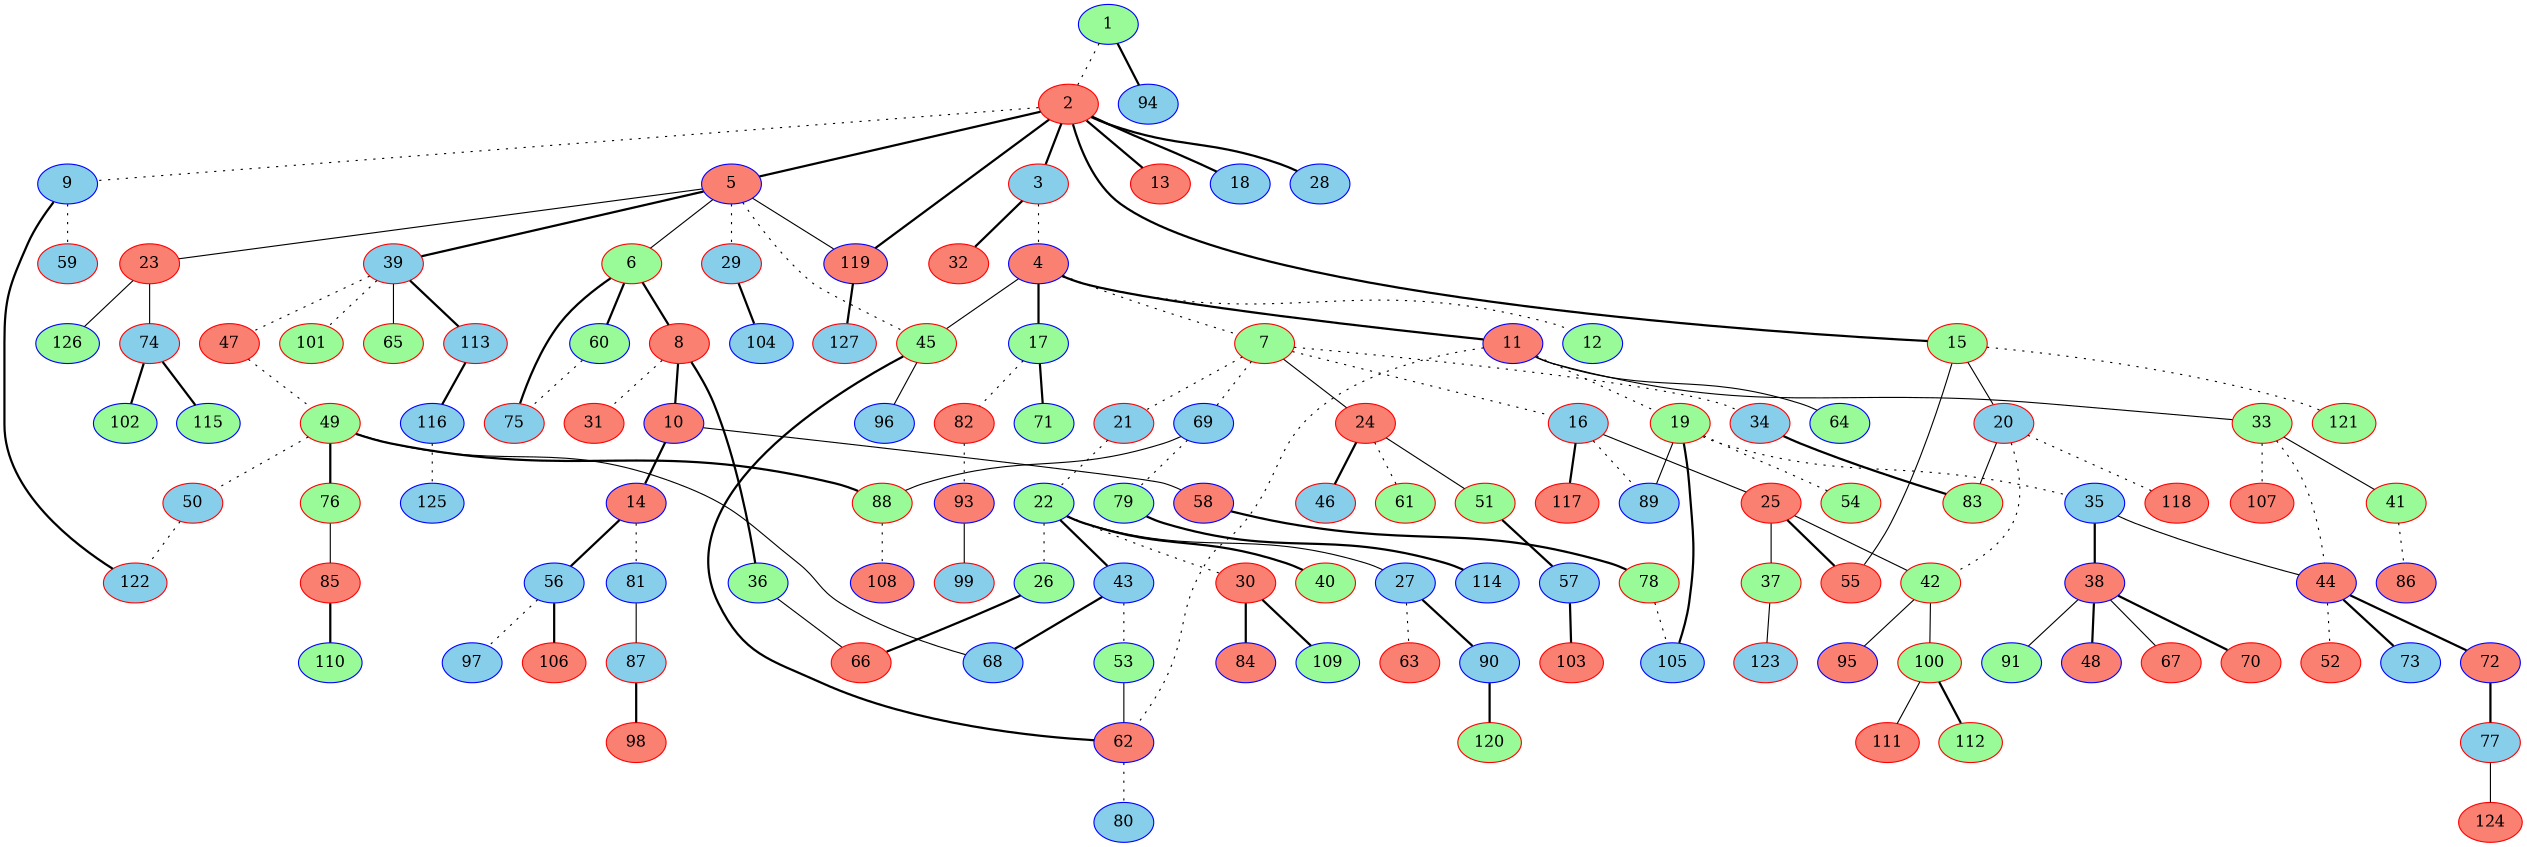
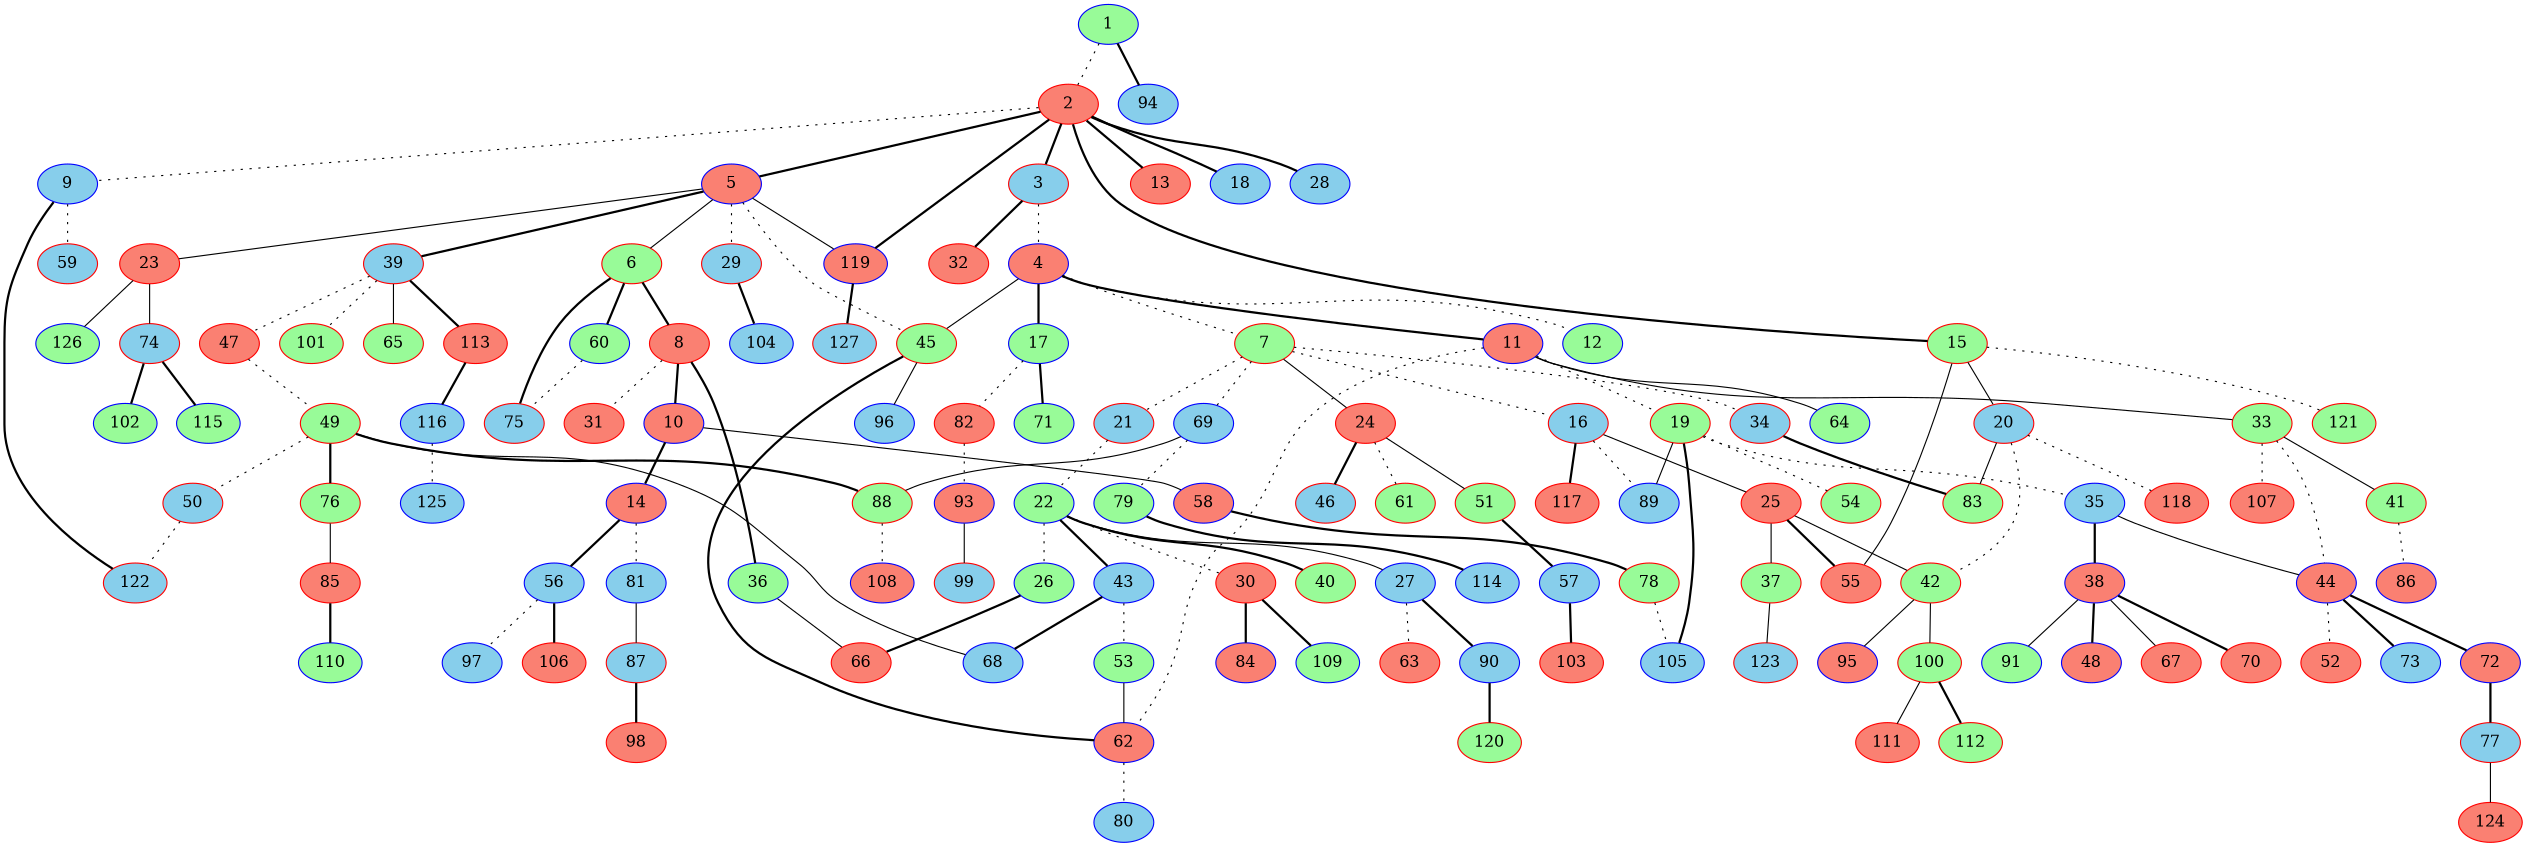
node "113": fillcolor skyblue -> salmon
